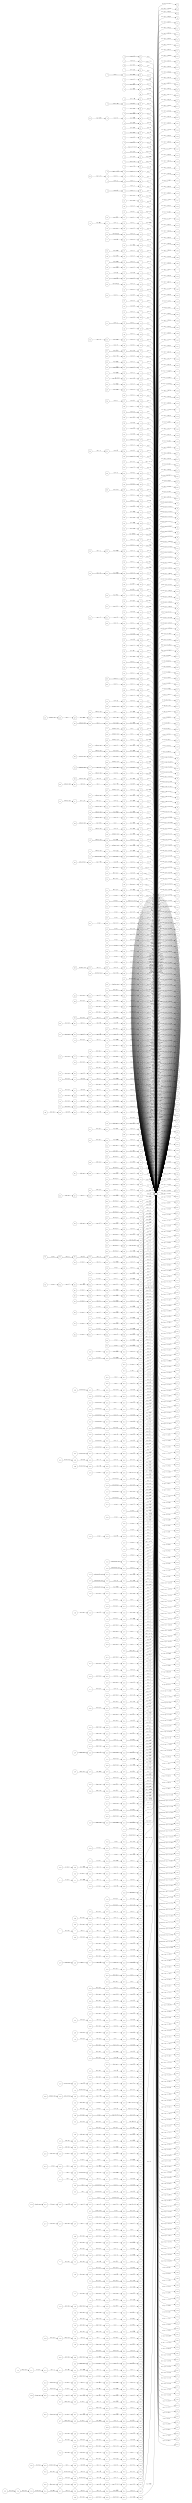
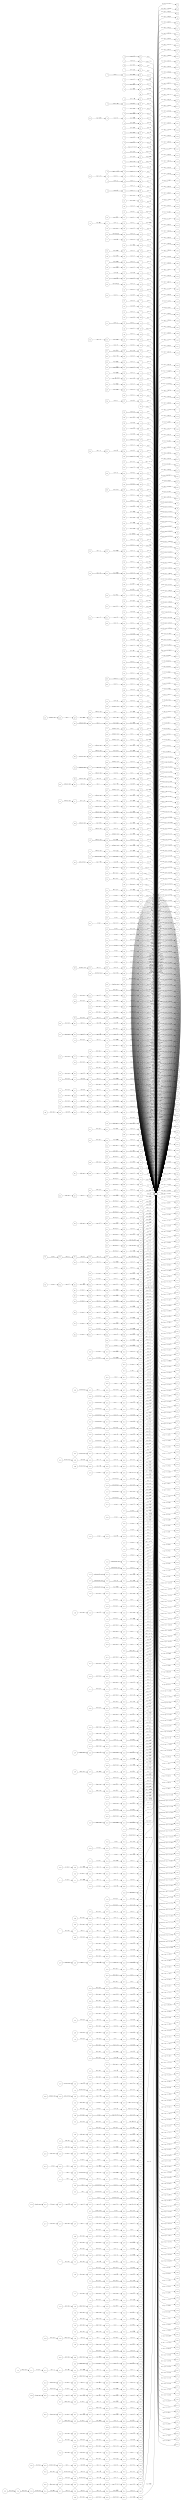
node "1250": removed
node "240": removed
